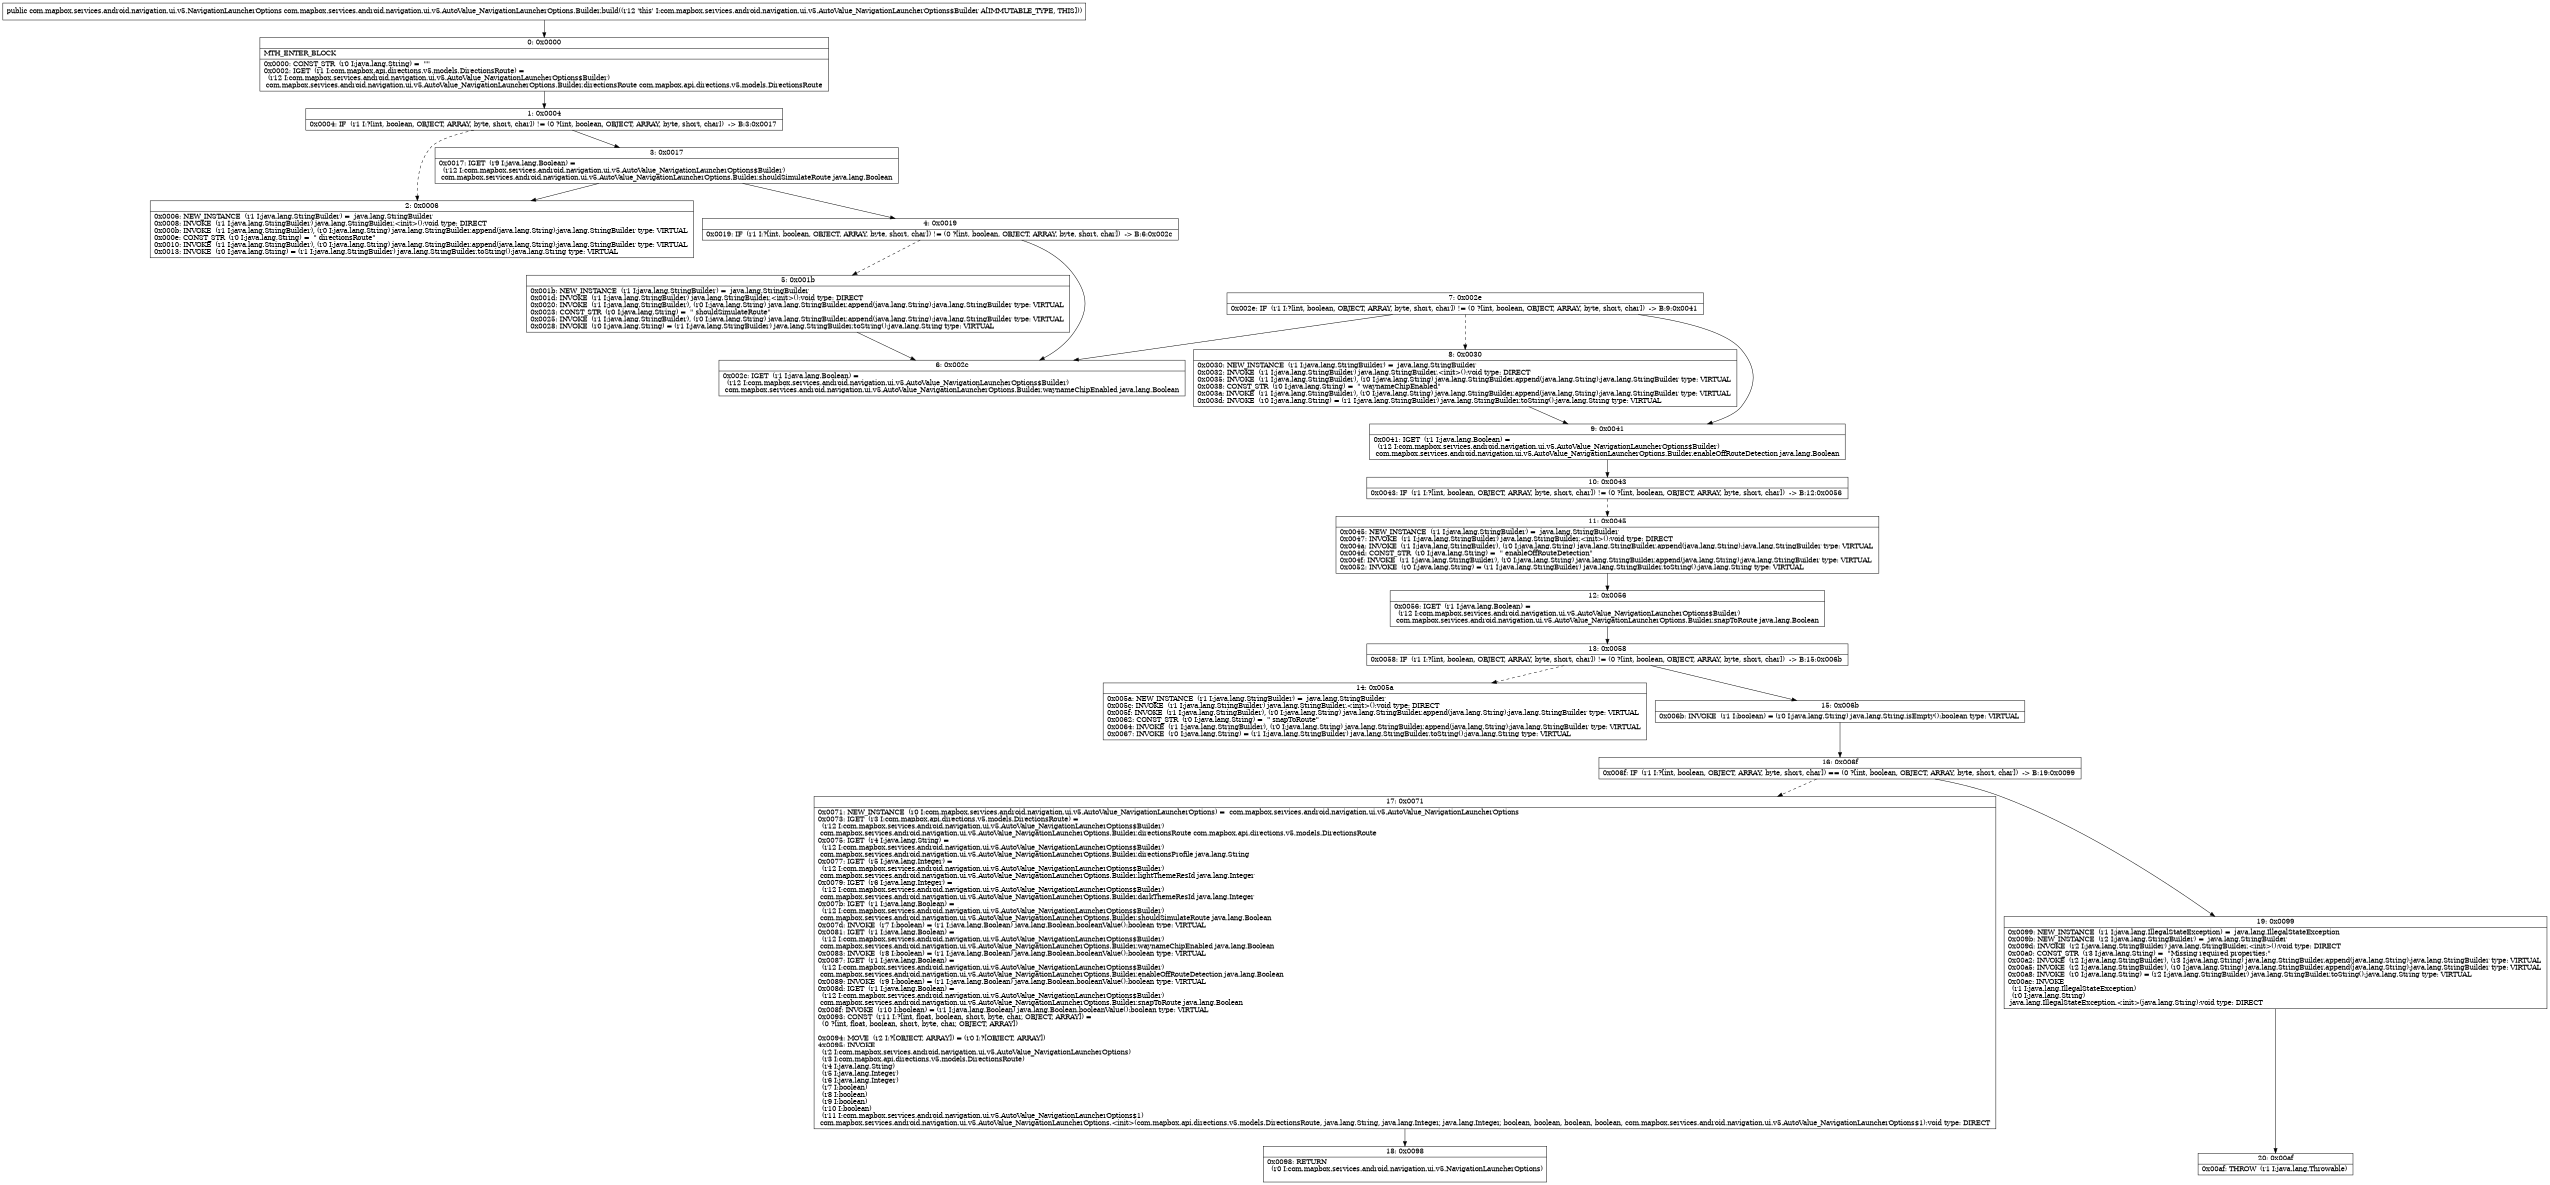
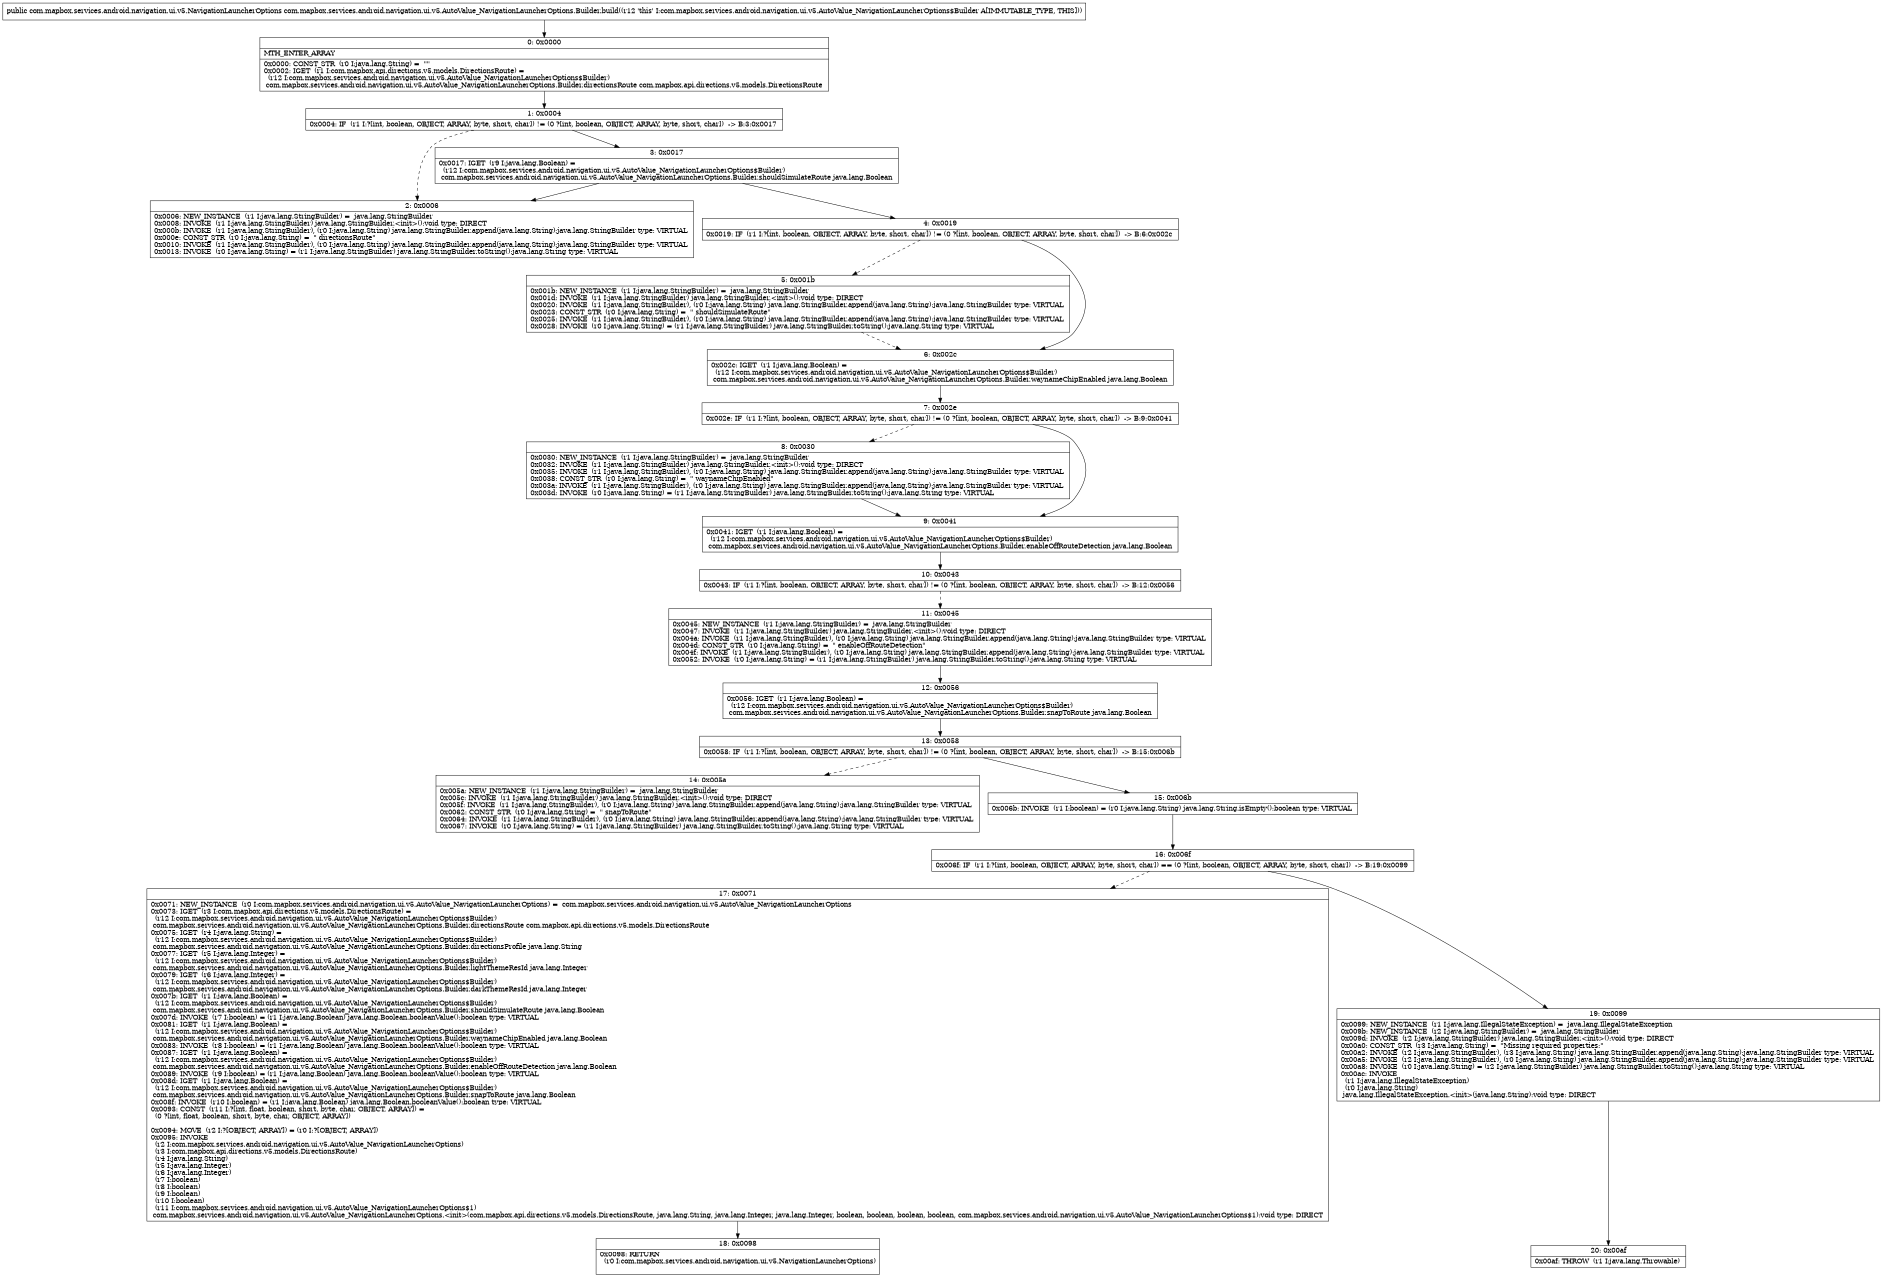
node "0: 0x0000": text "MTH_ENTER_BLOCK" -> "MTH_ENTER_ARRAY"
edge "7: 0x002e" -> "6: 0x002c": reversed
edge "5: 0x001b" -> "6: 0x002c": style solid -> dashed
node "17: 0x0071": text "4x0095: INVOKE" -> "0x0095: INVOKE"
